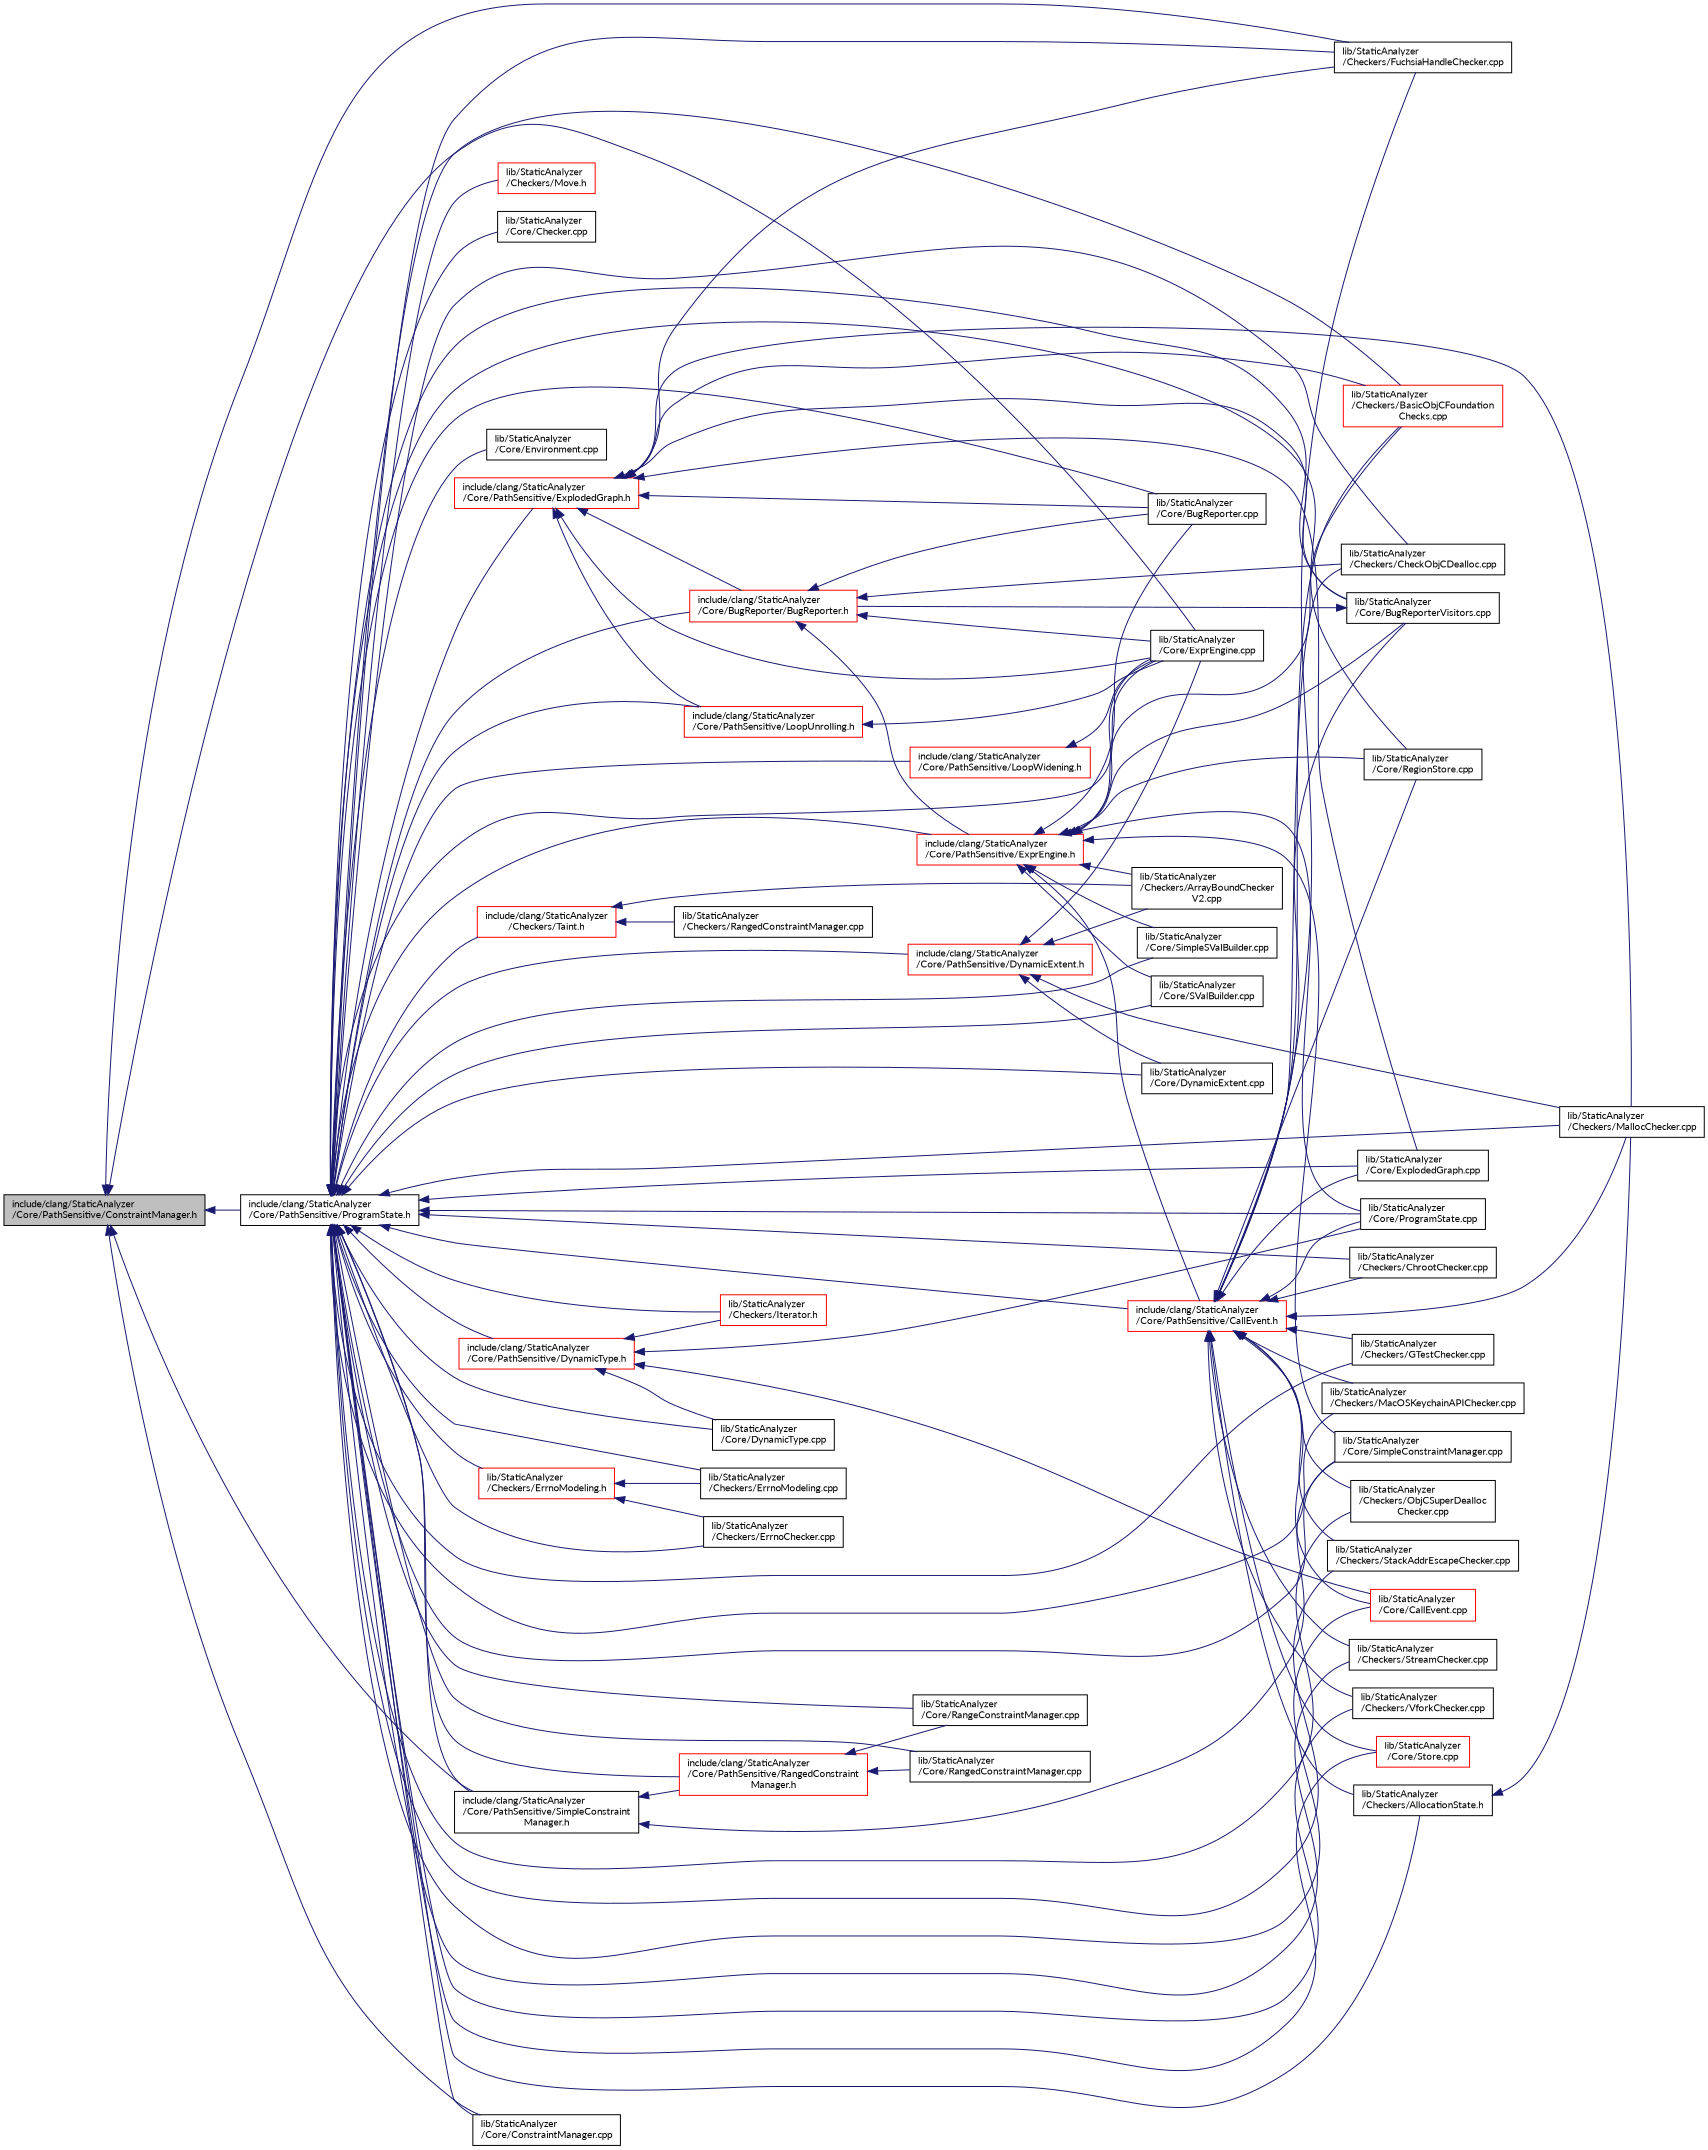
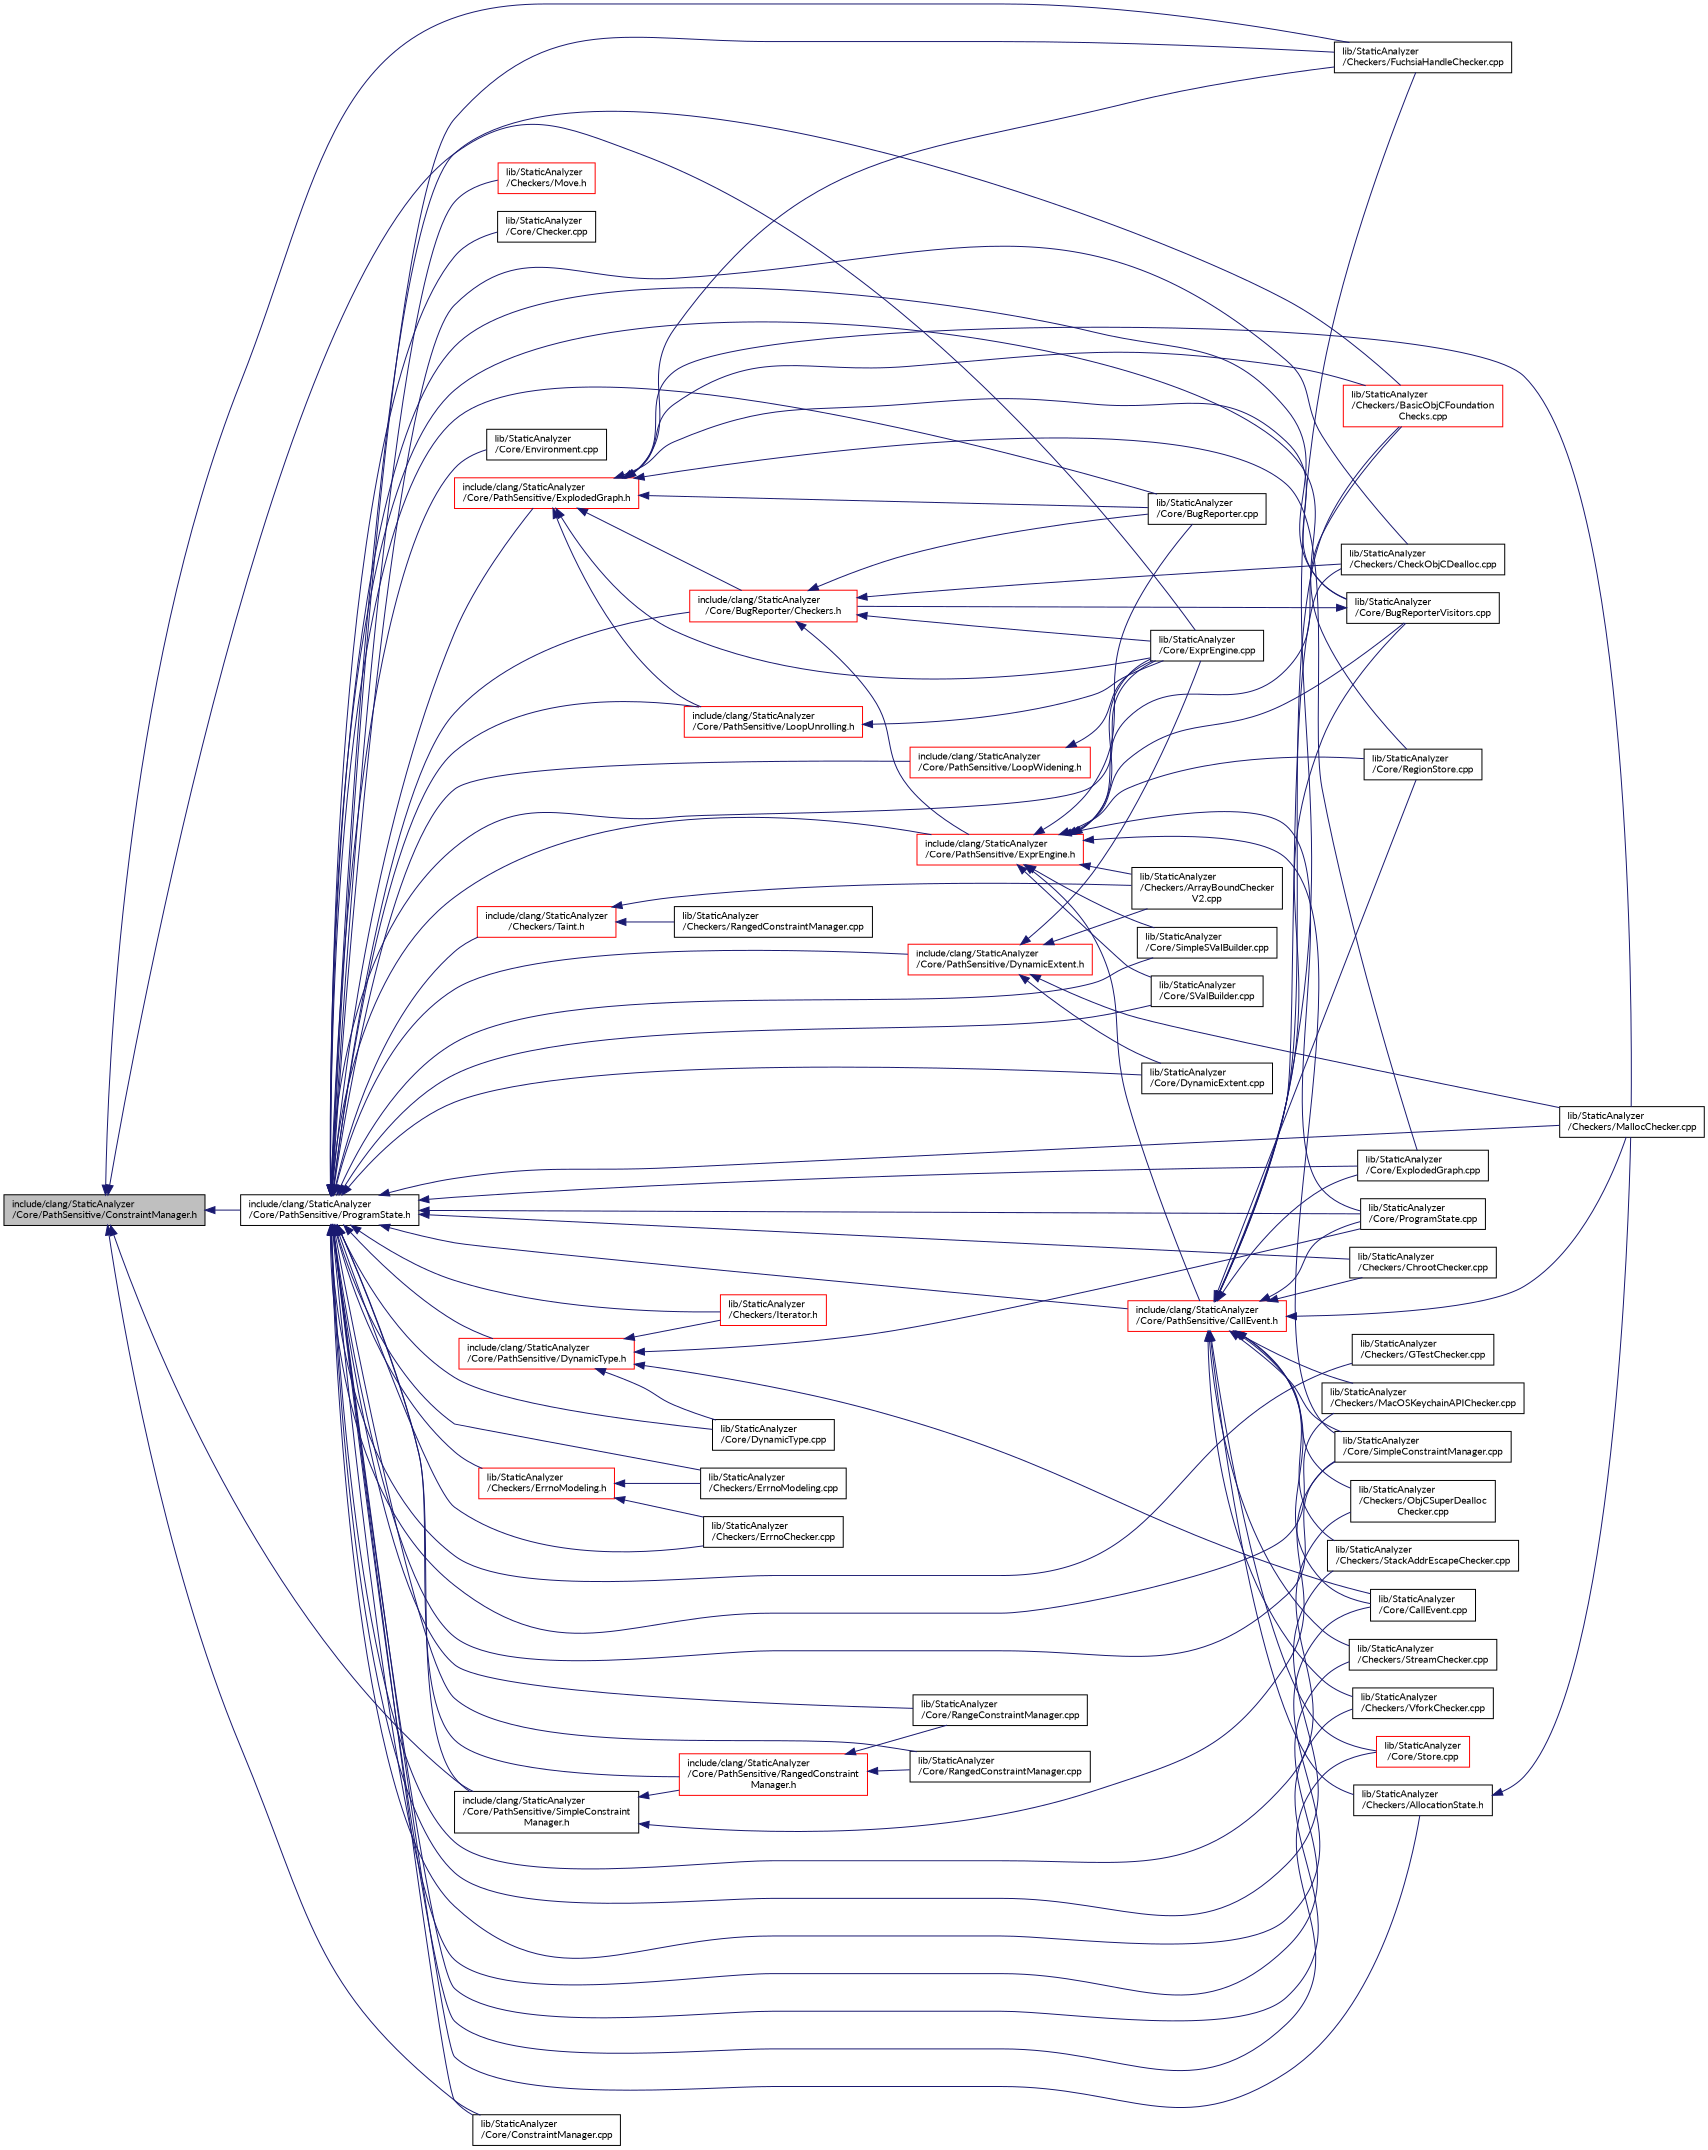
node "include/clang/StaticAnalyzer /Core/BugReporter/BugReporter.h": label "include/clang/StaticAnalyzer /Core/BugReporter/BugReporter.h" -> "include/clang/StaticAnalyzer /Core/BugReporter/Checkers.h"
edge "lib/StaticAnalyzer /Checkers/GTestChecker.cpp" -> "include/clang/StaticAnalyzer /Core/PathSensitive/CallEvent.h": now "lib/StaticAnalyzer /Core/SimpleConstraintManager.cpp" -> "include/clang/StaticAnalyzer /Core/PathSensitive/CallEvent.h"
node "lib/StaticAnalyzer /Core/CallEvent.cpp": color red -> black
